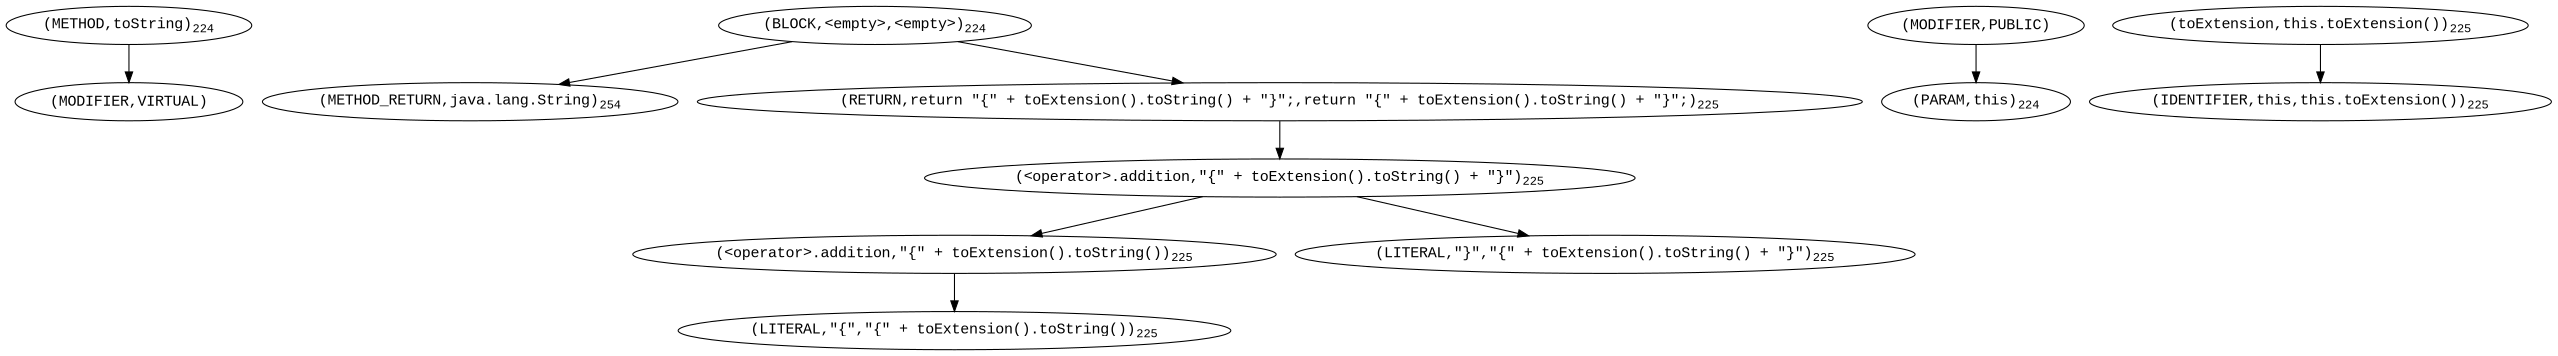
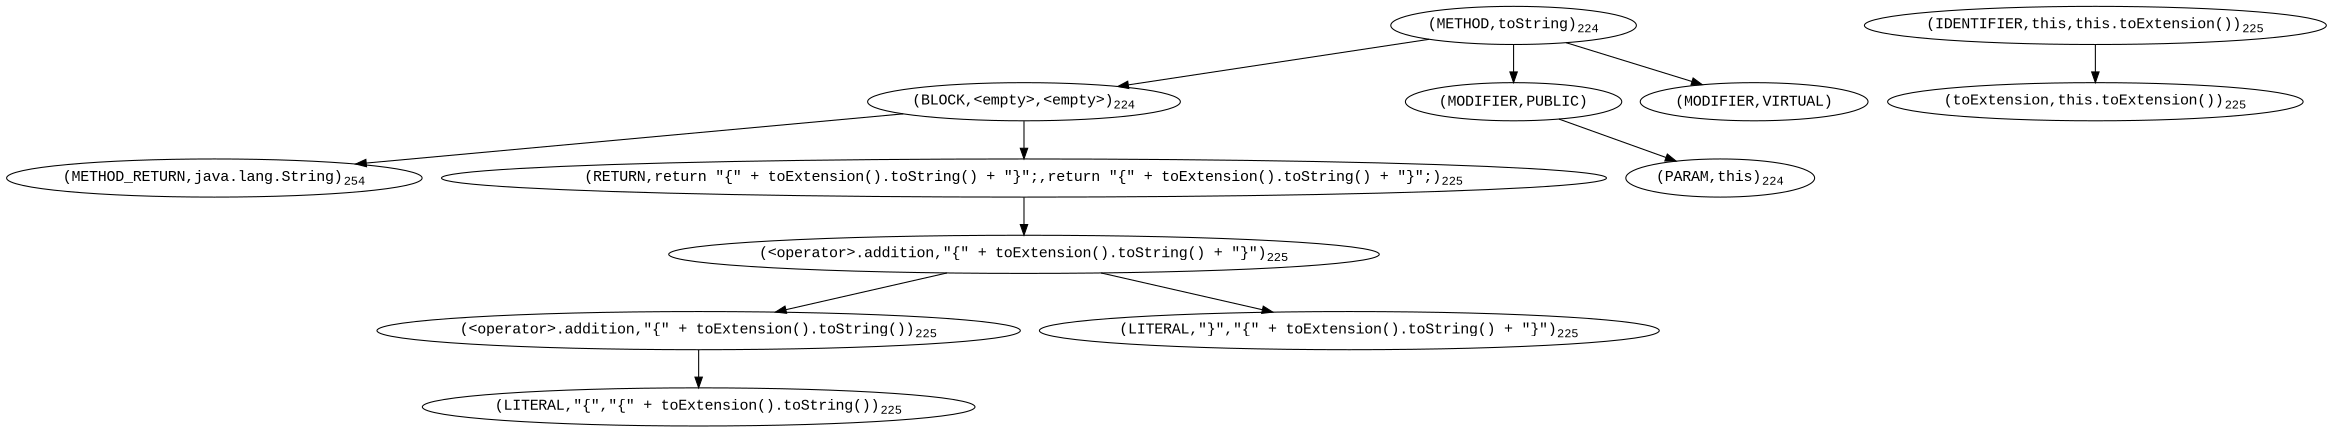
edge "(METHOD,toString)" -> "(MODIFIER,PUBLIC)": added
edge "(toExtension,this.toExtension())" -> "(IDENTIFIER,this,this.toExtension())": reversed
edge "(METHOD,toString)" -> "(BLOCK,<empty>,<empty>)": added
